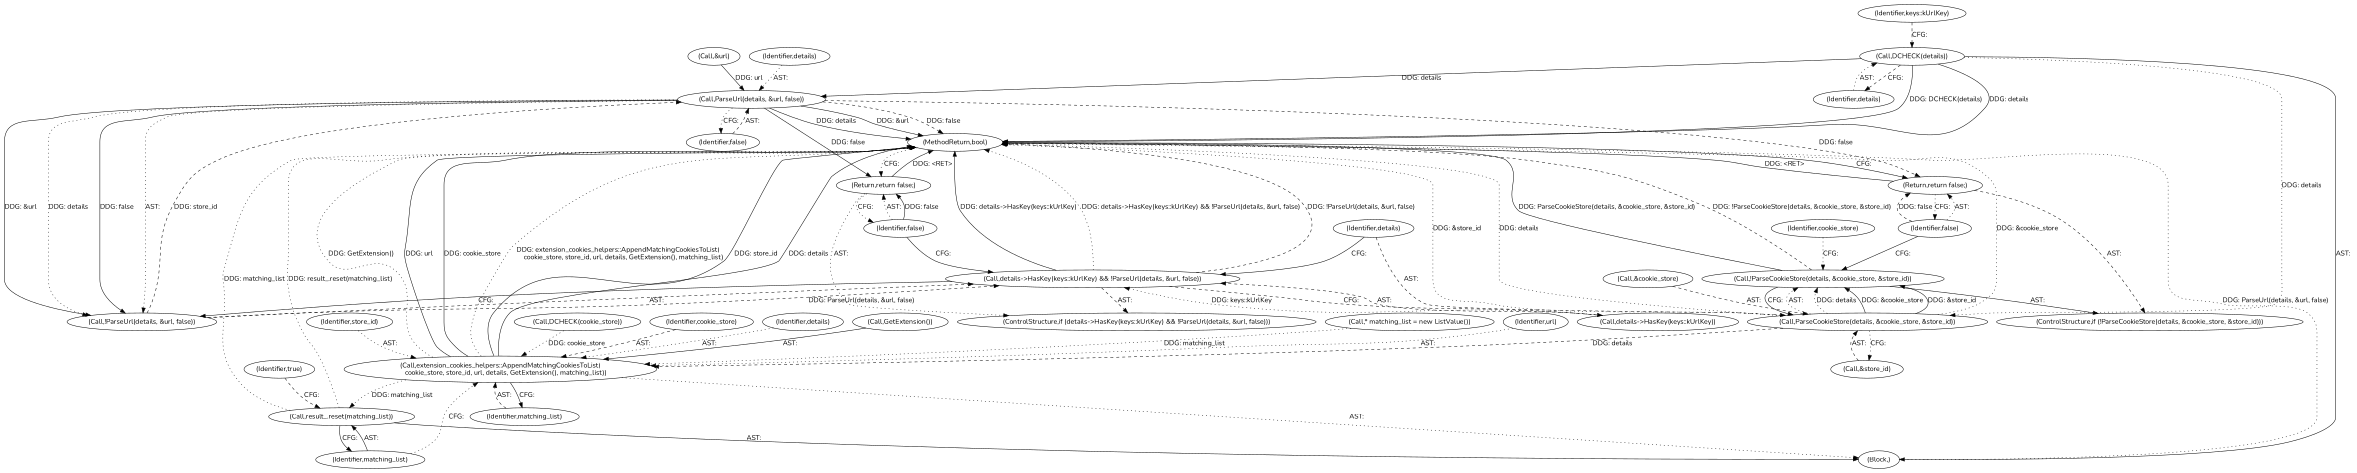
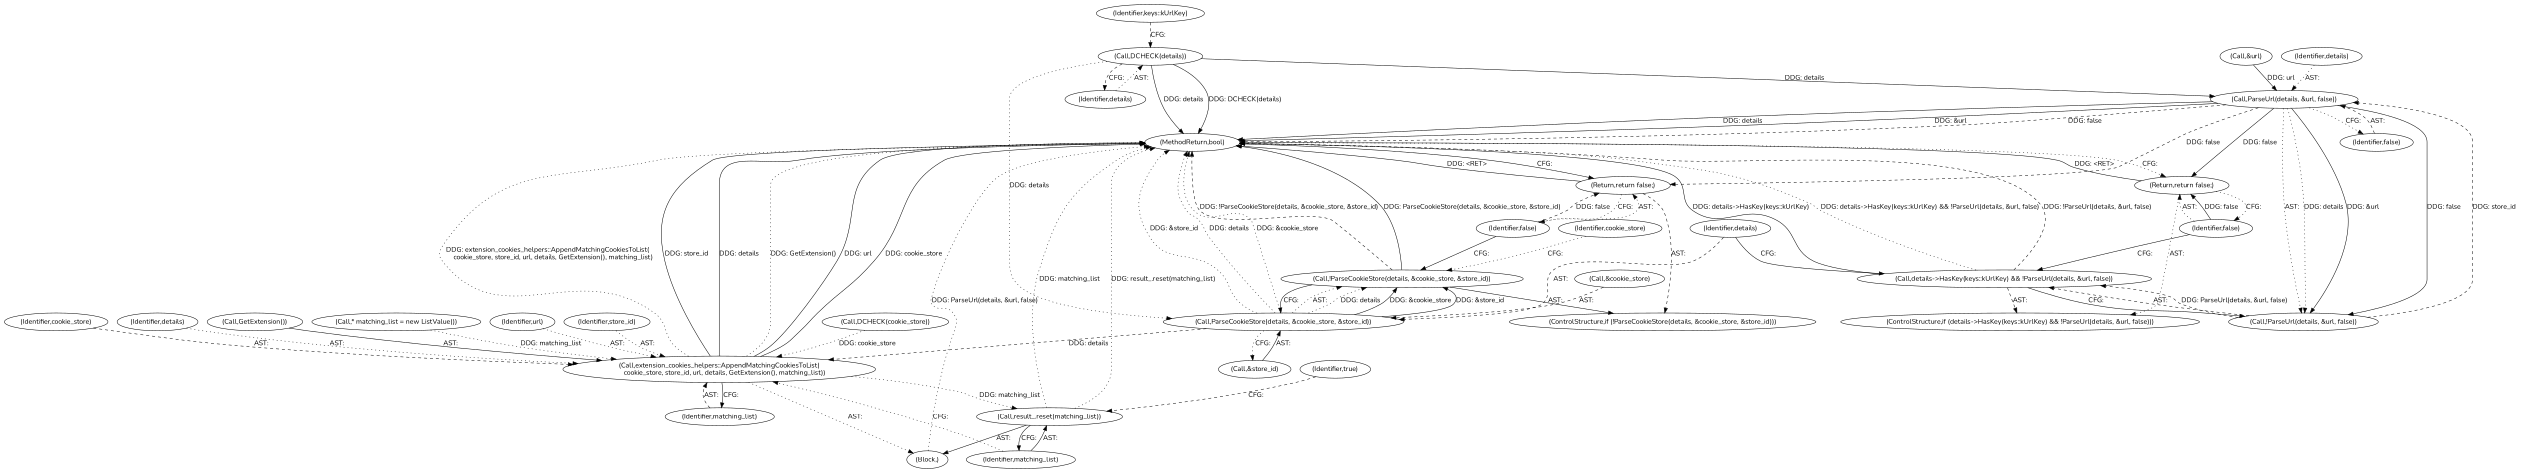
edge "(Call,DCHECK(details))" -> "(Block,)": removed, label "AST:"
node "(Call,details->HasKey(keys::kUrlKey))": removed
edge "(Call,&store_id)" -> "(Call,ParseCookieStore(details, &cookie_store, &store_id))": style dashed -> solid
